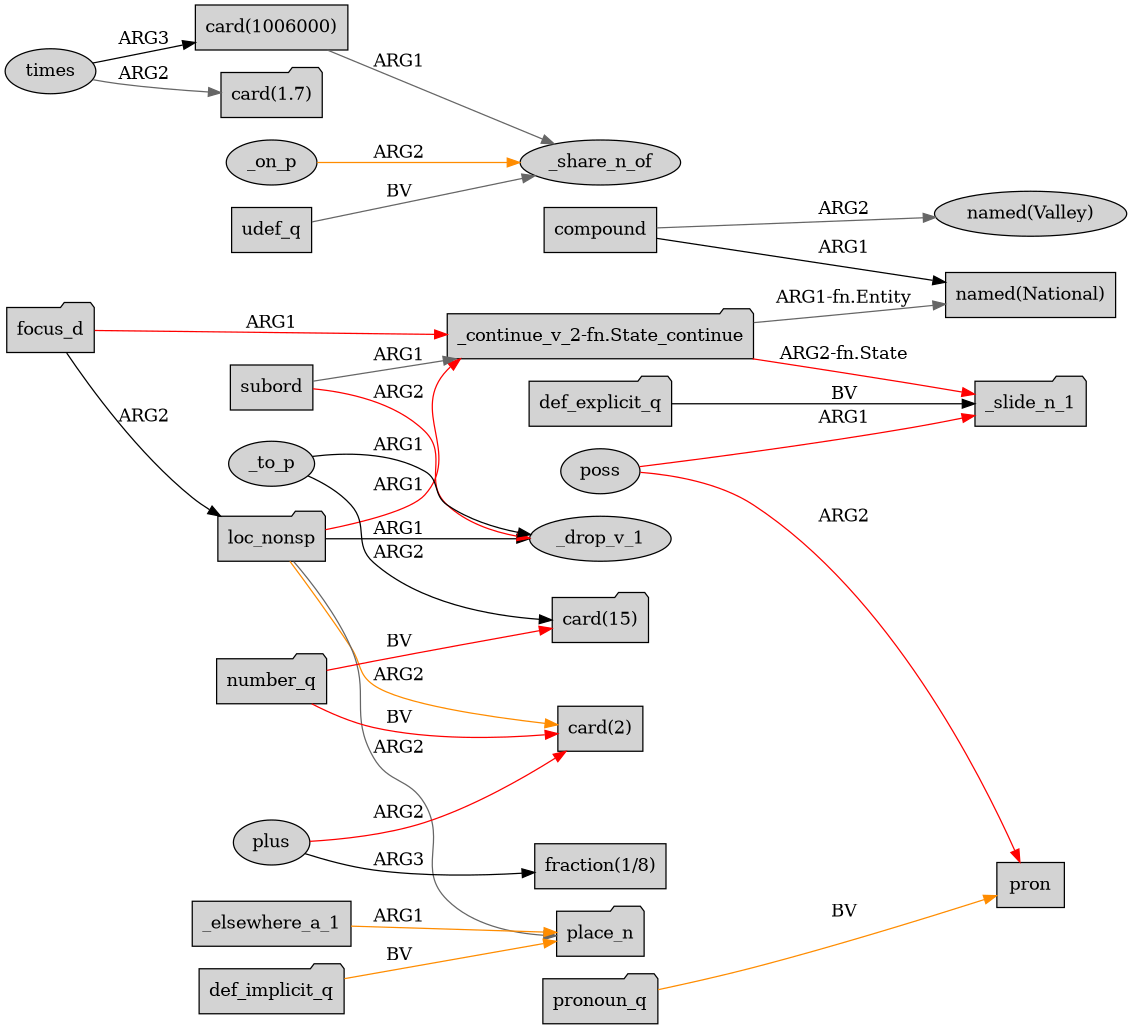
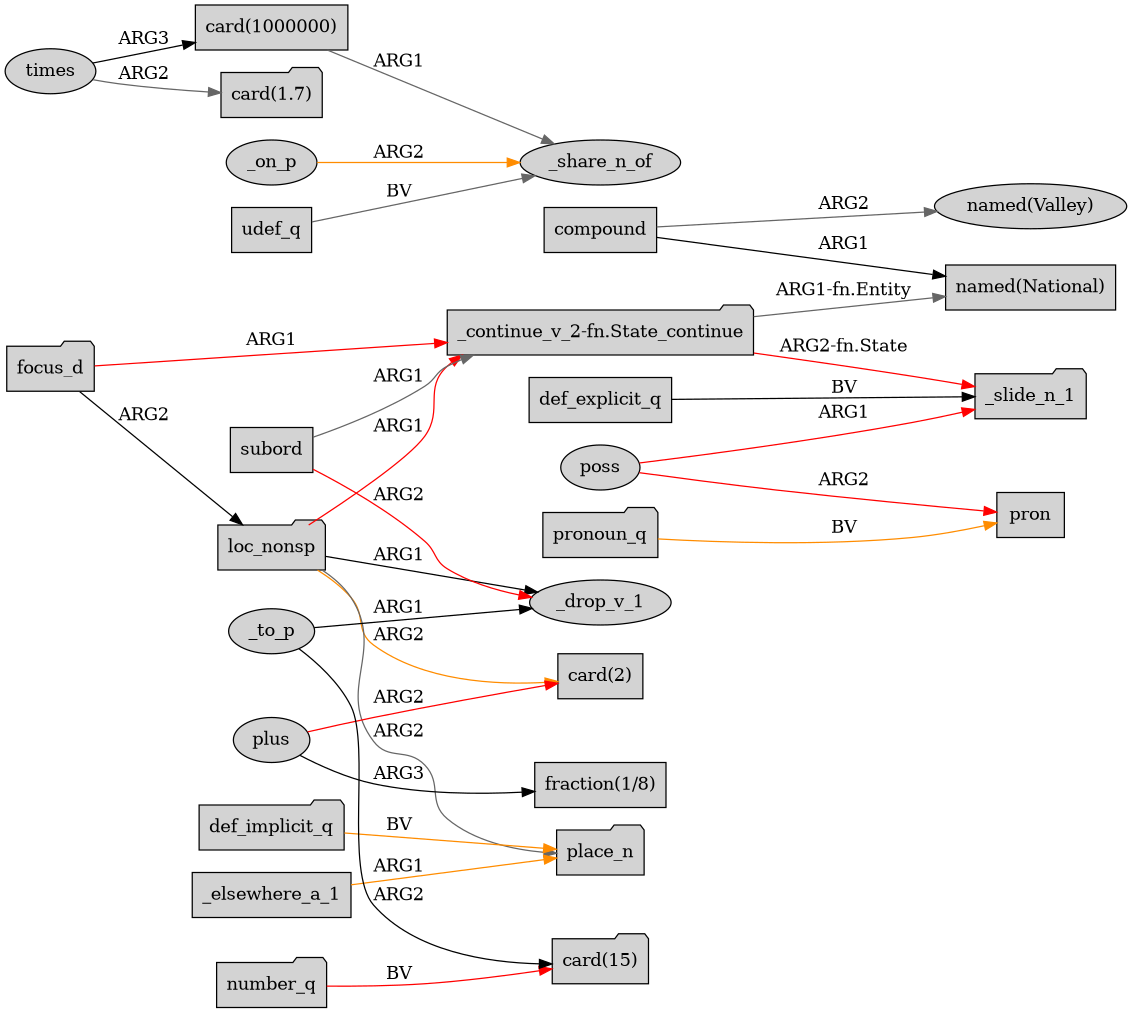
node "card(1006000)": label "card(1006000)" -> "card(1000000)"
node "def_explicit_q": shape folder -> box
edge "number_q" -> "card(2)": removed, label "BV"
